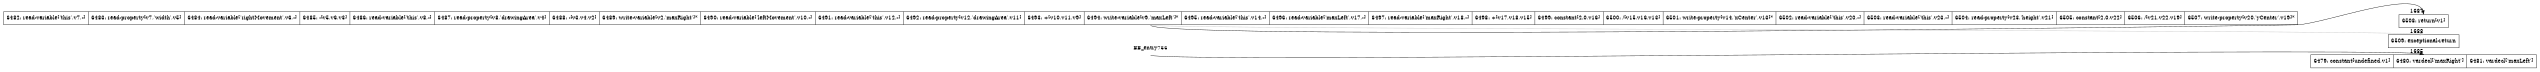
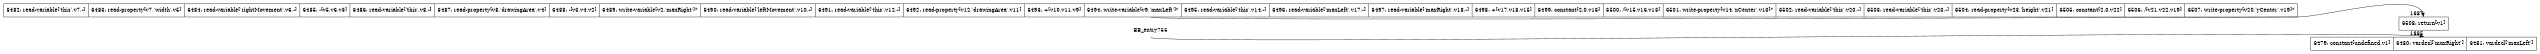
node "6509: exceptional-return": removed
